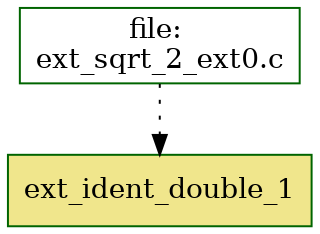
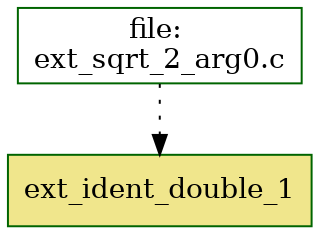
node "file: ext_sqrt_2_ext0.c": label "file: ext_sqrt_2_ext0.c" -> "file: ext_sqrt_2_arg0.c"
